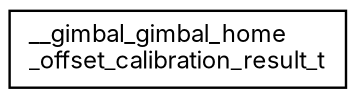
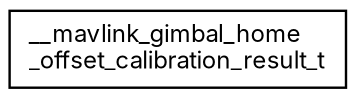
node "__gimbal_gimbal_home _offset_calibration_result_t": label "__gimbal_gimbal_home _offset_calibration_result_t" -> "__mavlink_gimbal_home _offset_calibration_result_t"
